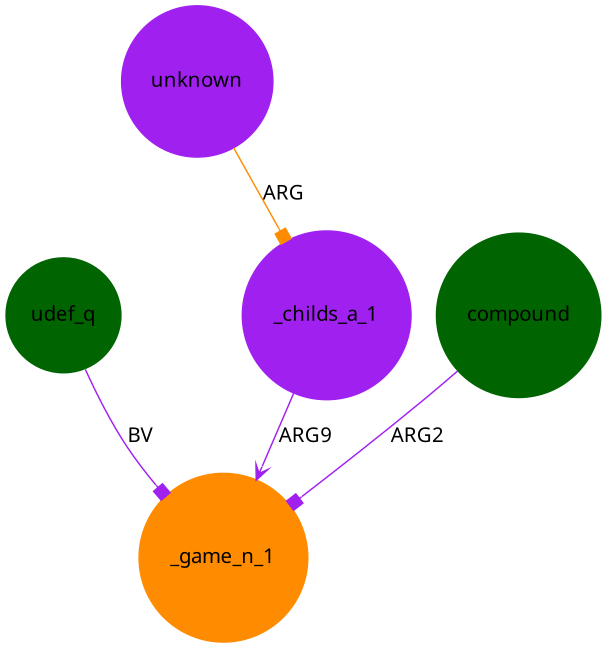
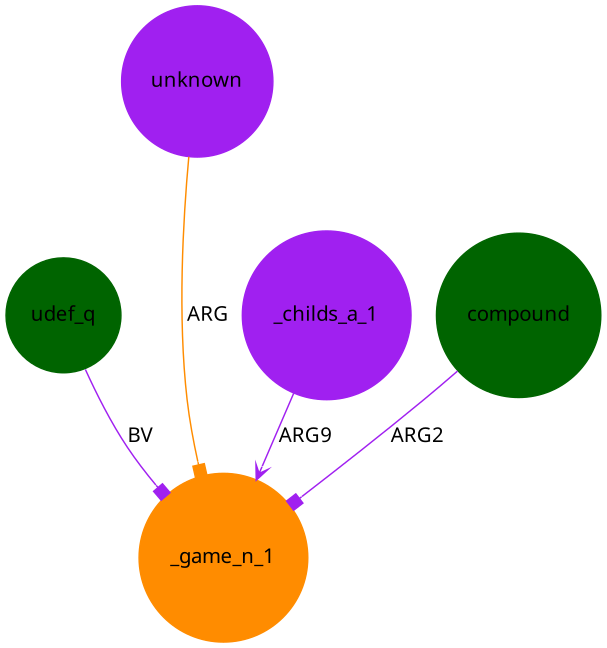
edge "unknown" -> "_childs_a_1": now "unknown" -> "_game_n_1"
